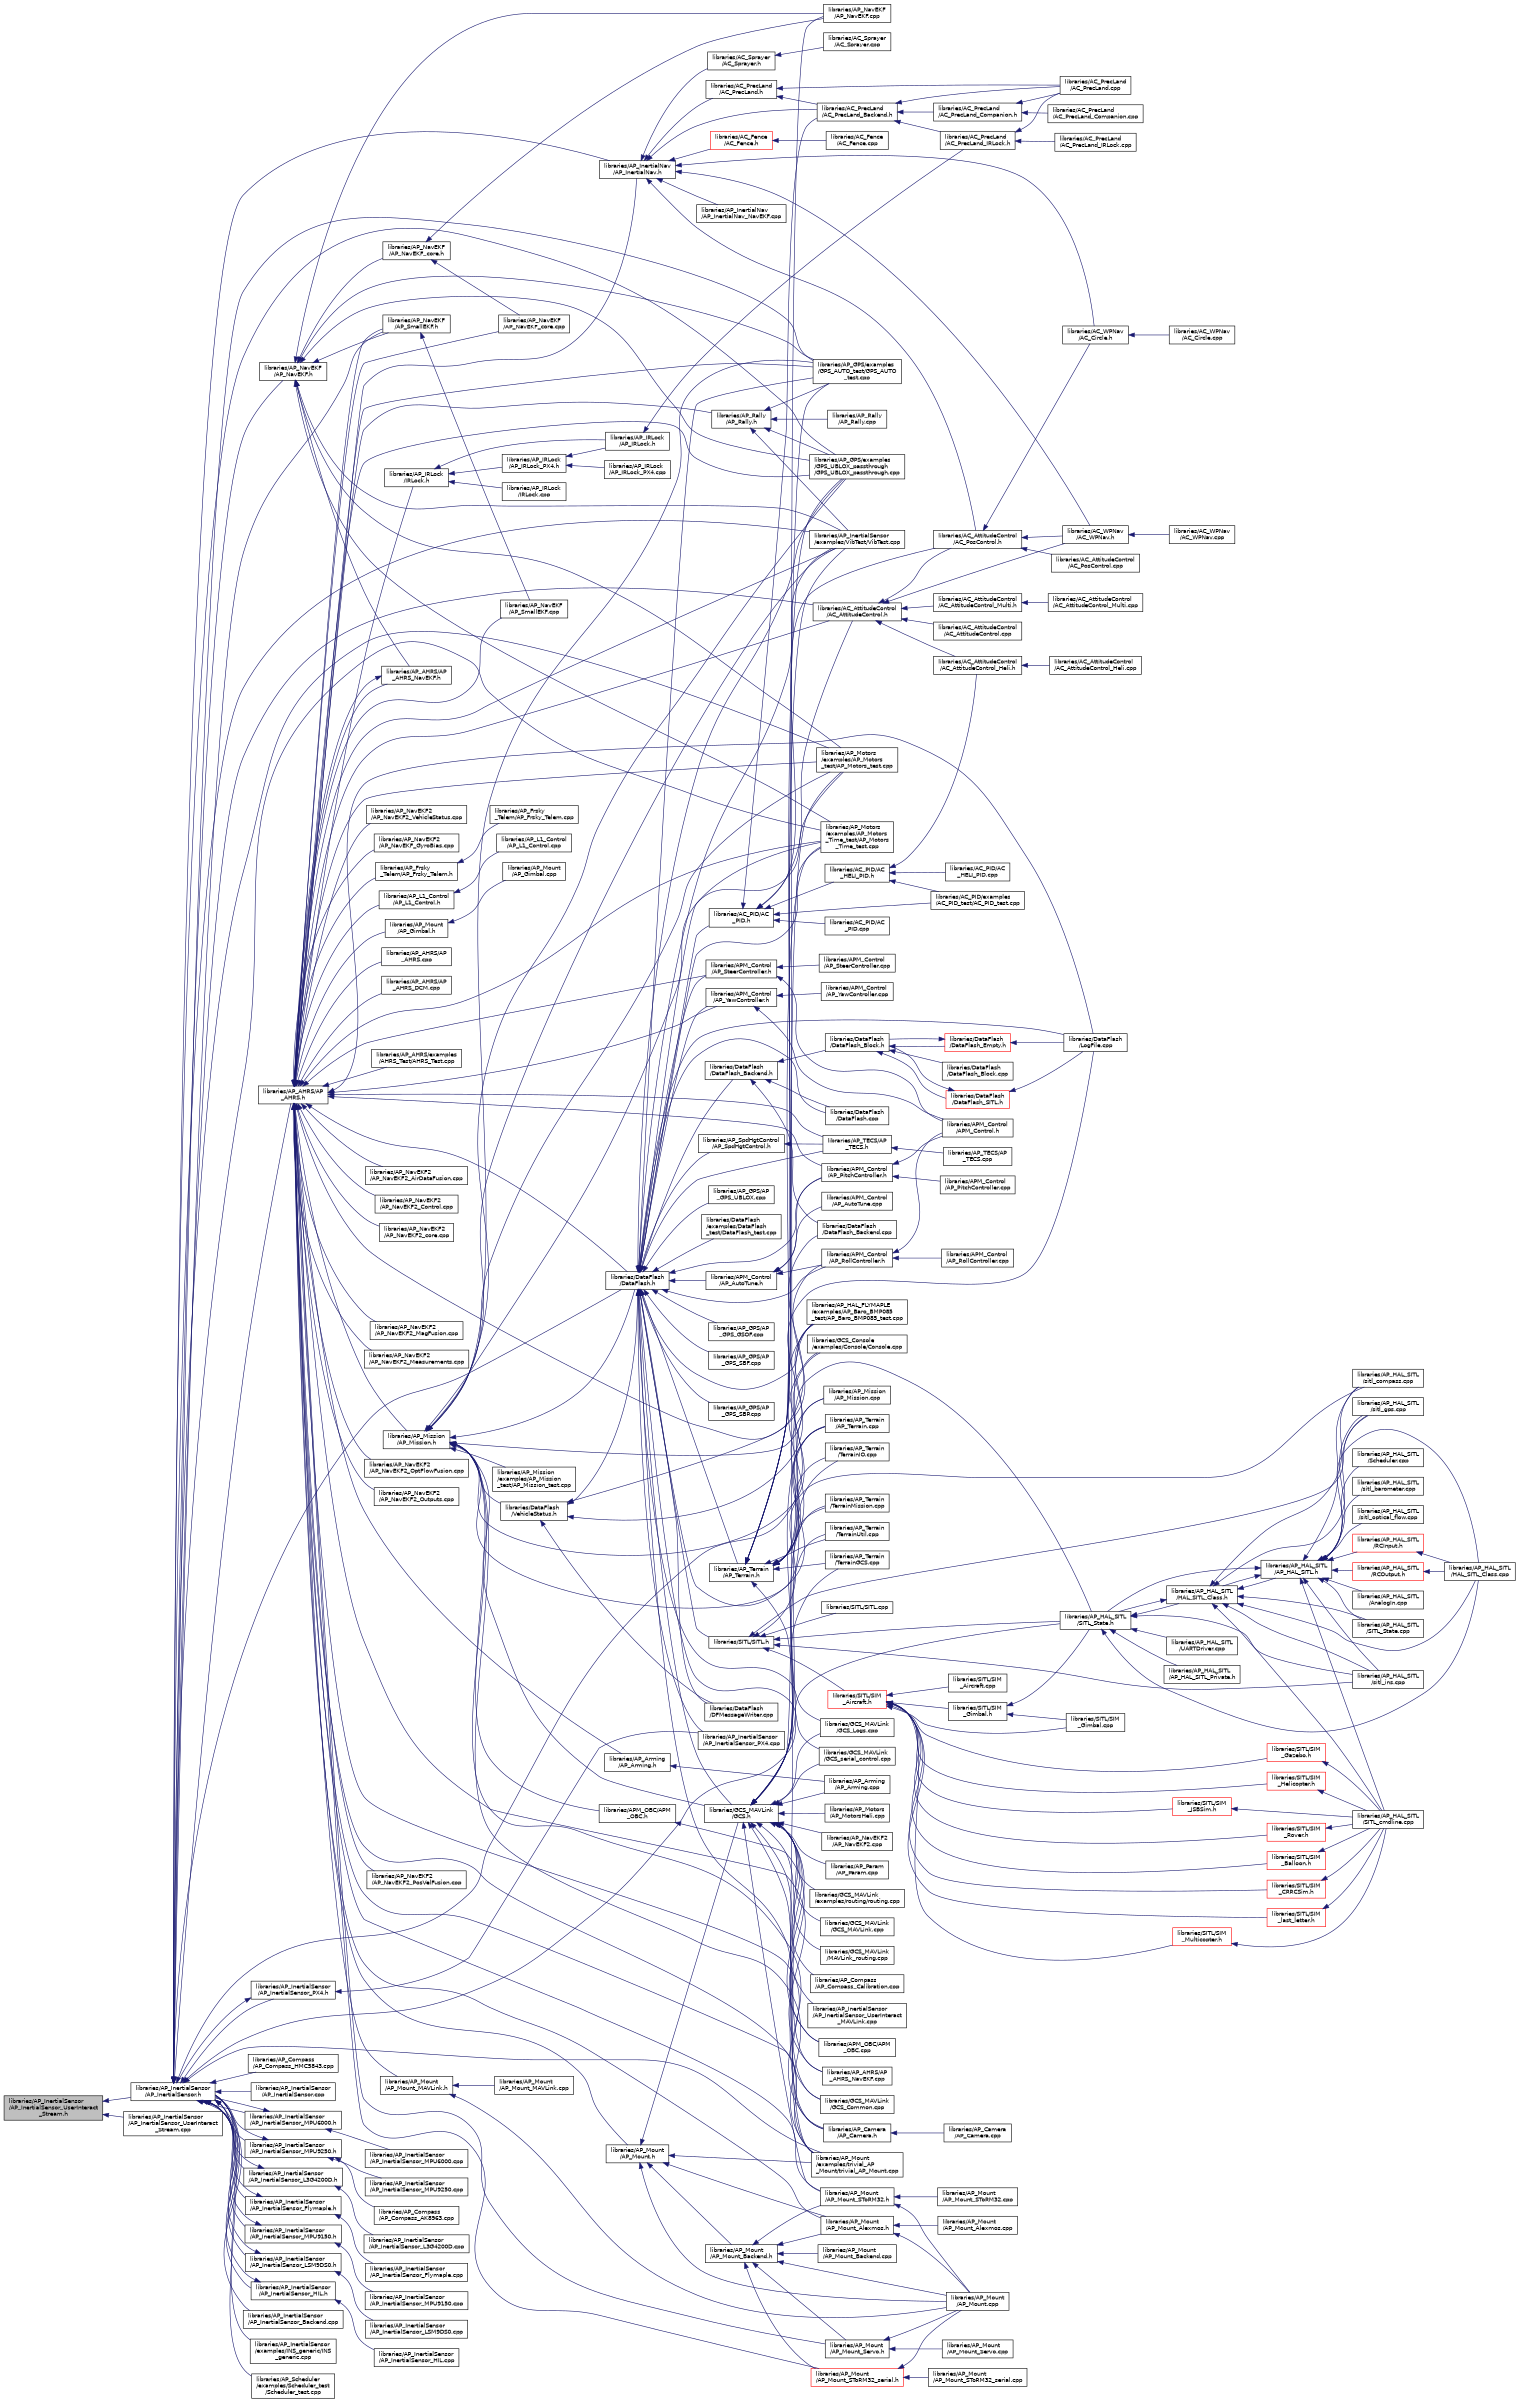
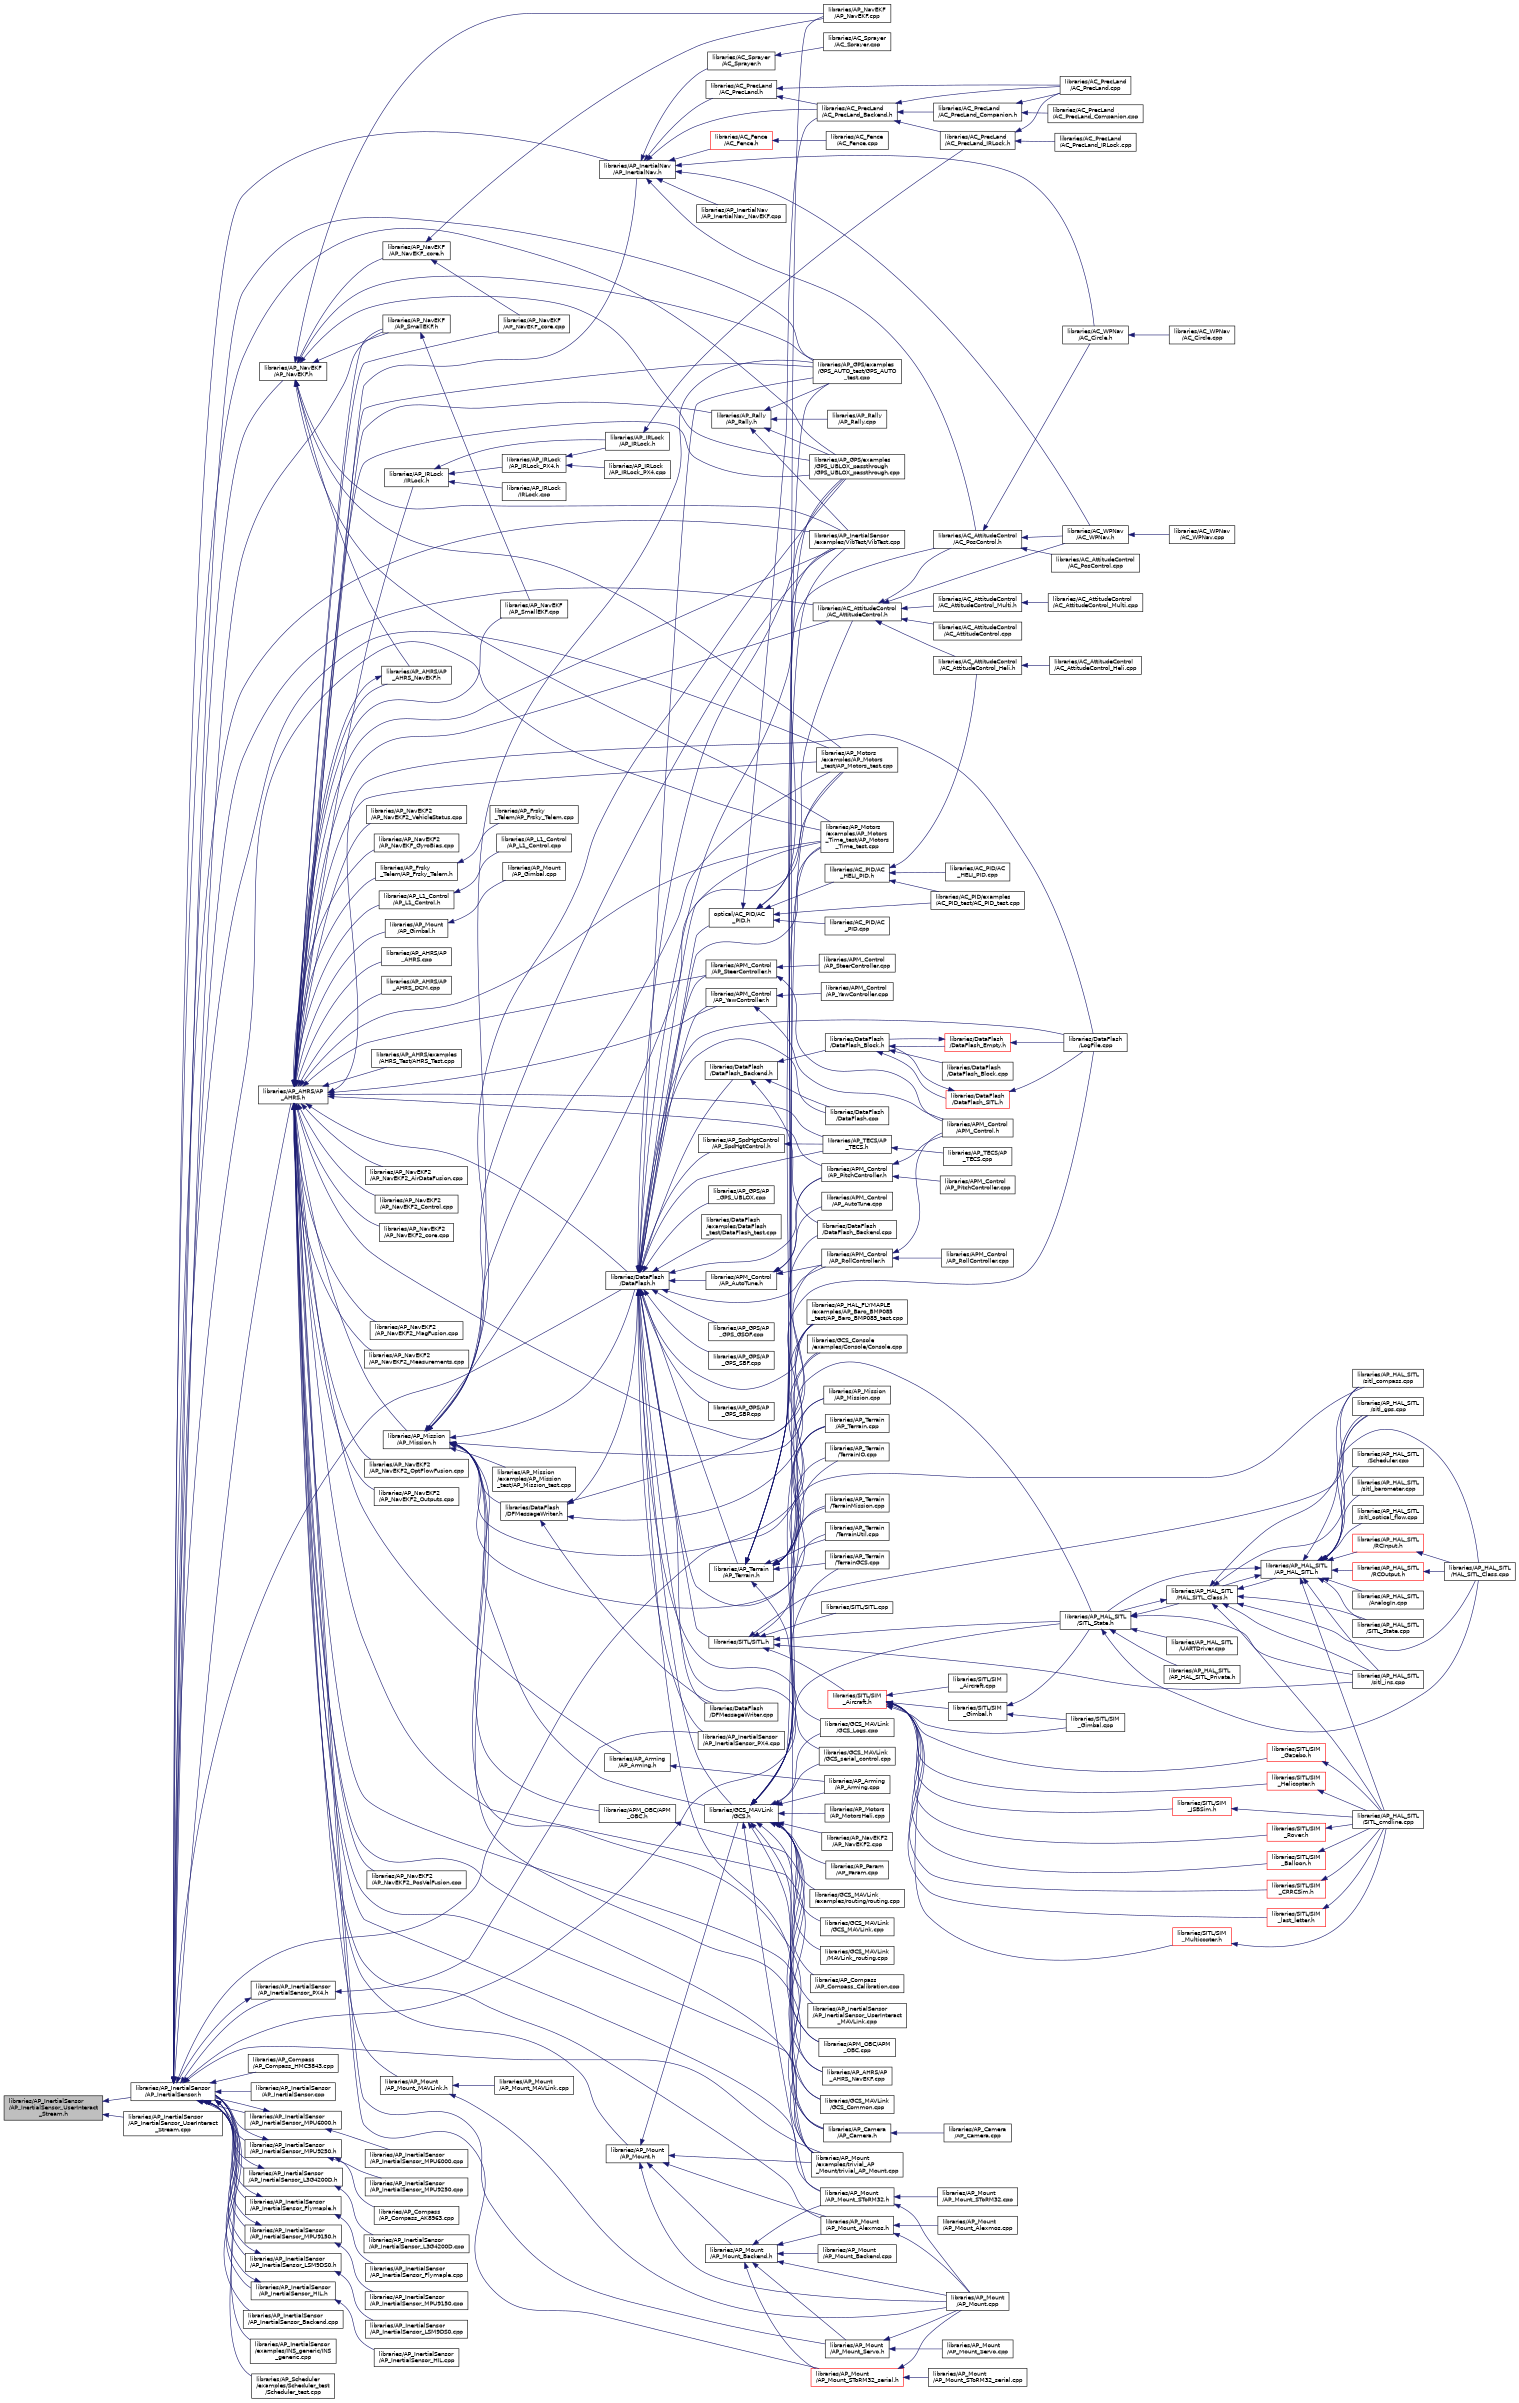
node "libraries/AC_PID/AC _PID.h": label "libraries/AC_PID/AC _PID.h" -> "optical/AC_PID/AC _PID.h"
node "libraries/DataFlash /VehicleStatus.h": label "libraries/DataFlash /VehicleStatus.h" -> "libraries/DataFlash /DFMessageWriter.h"
